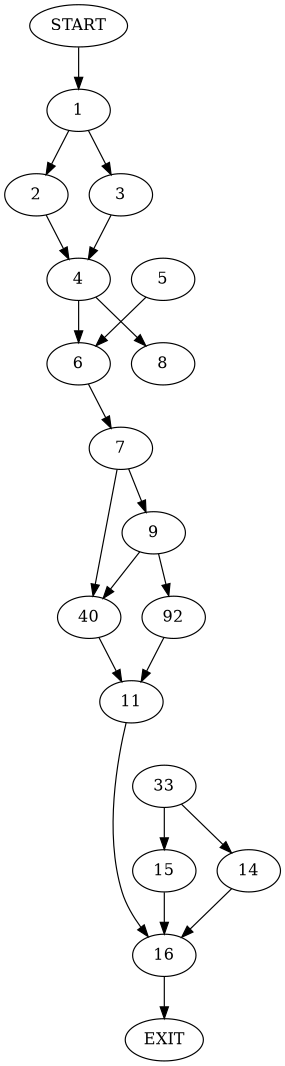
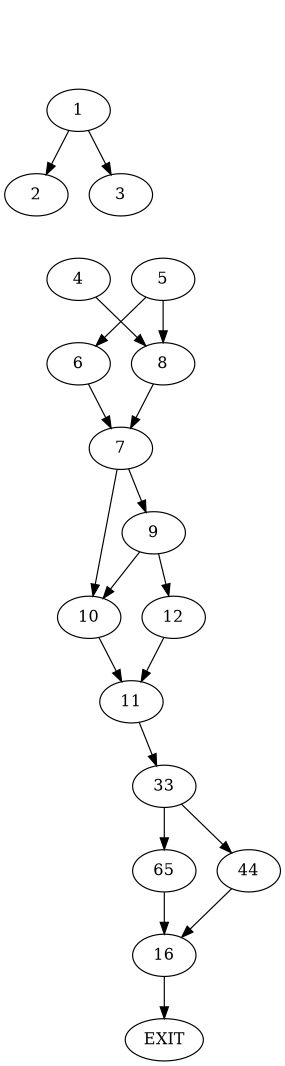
node "START": removed
edge "2" -> "4": removed
edge "3" -> "4": removed
edge "4" -> "6": removed
edge "5" -> "8": added
edge "8" -> "7": added
node "40": label "40" -> "10"
node "92": label "92" -> "12"
edge "11" -> "16": now "11" -> "33"
node "15": label "15" -> "65"
node "14": label "14" -> "44"
